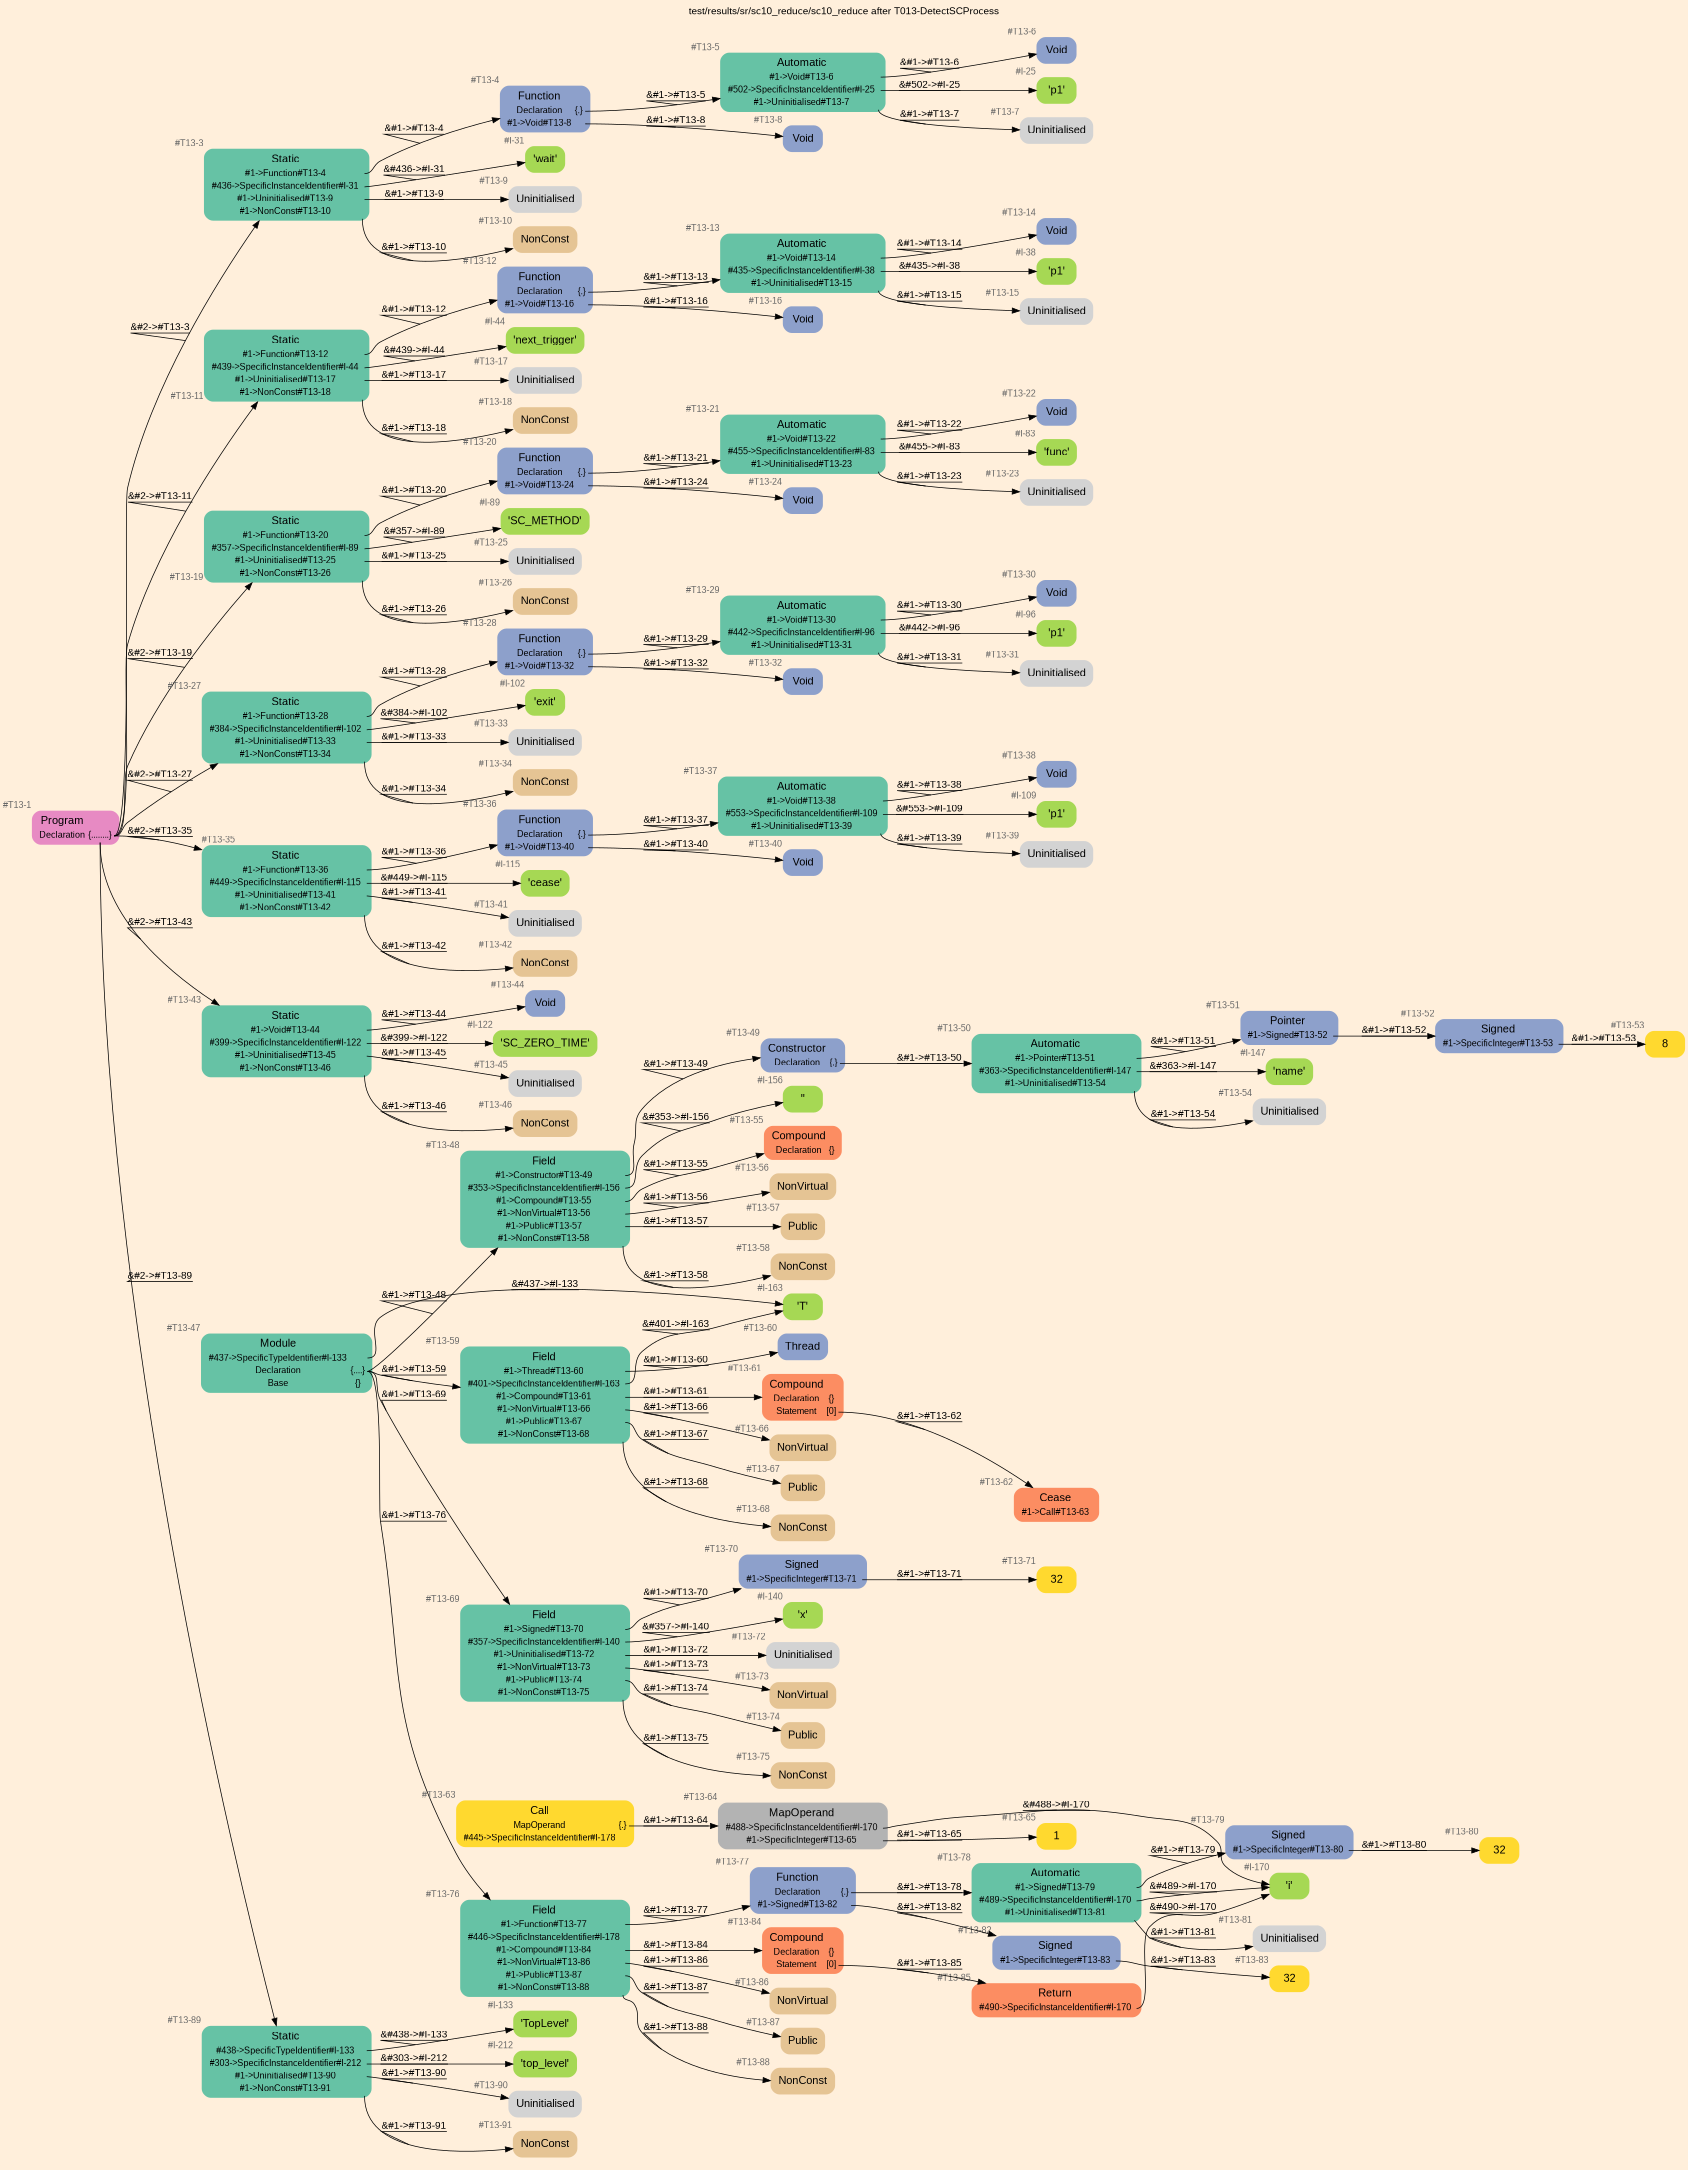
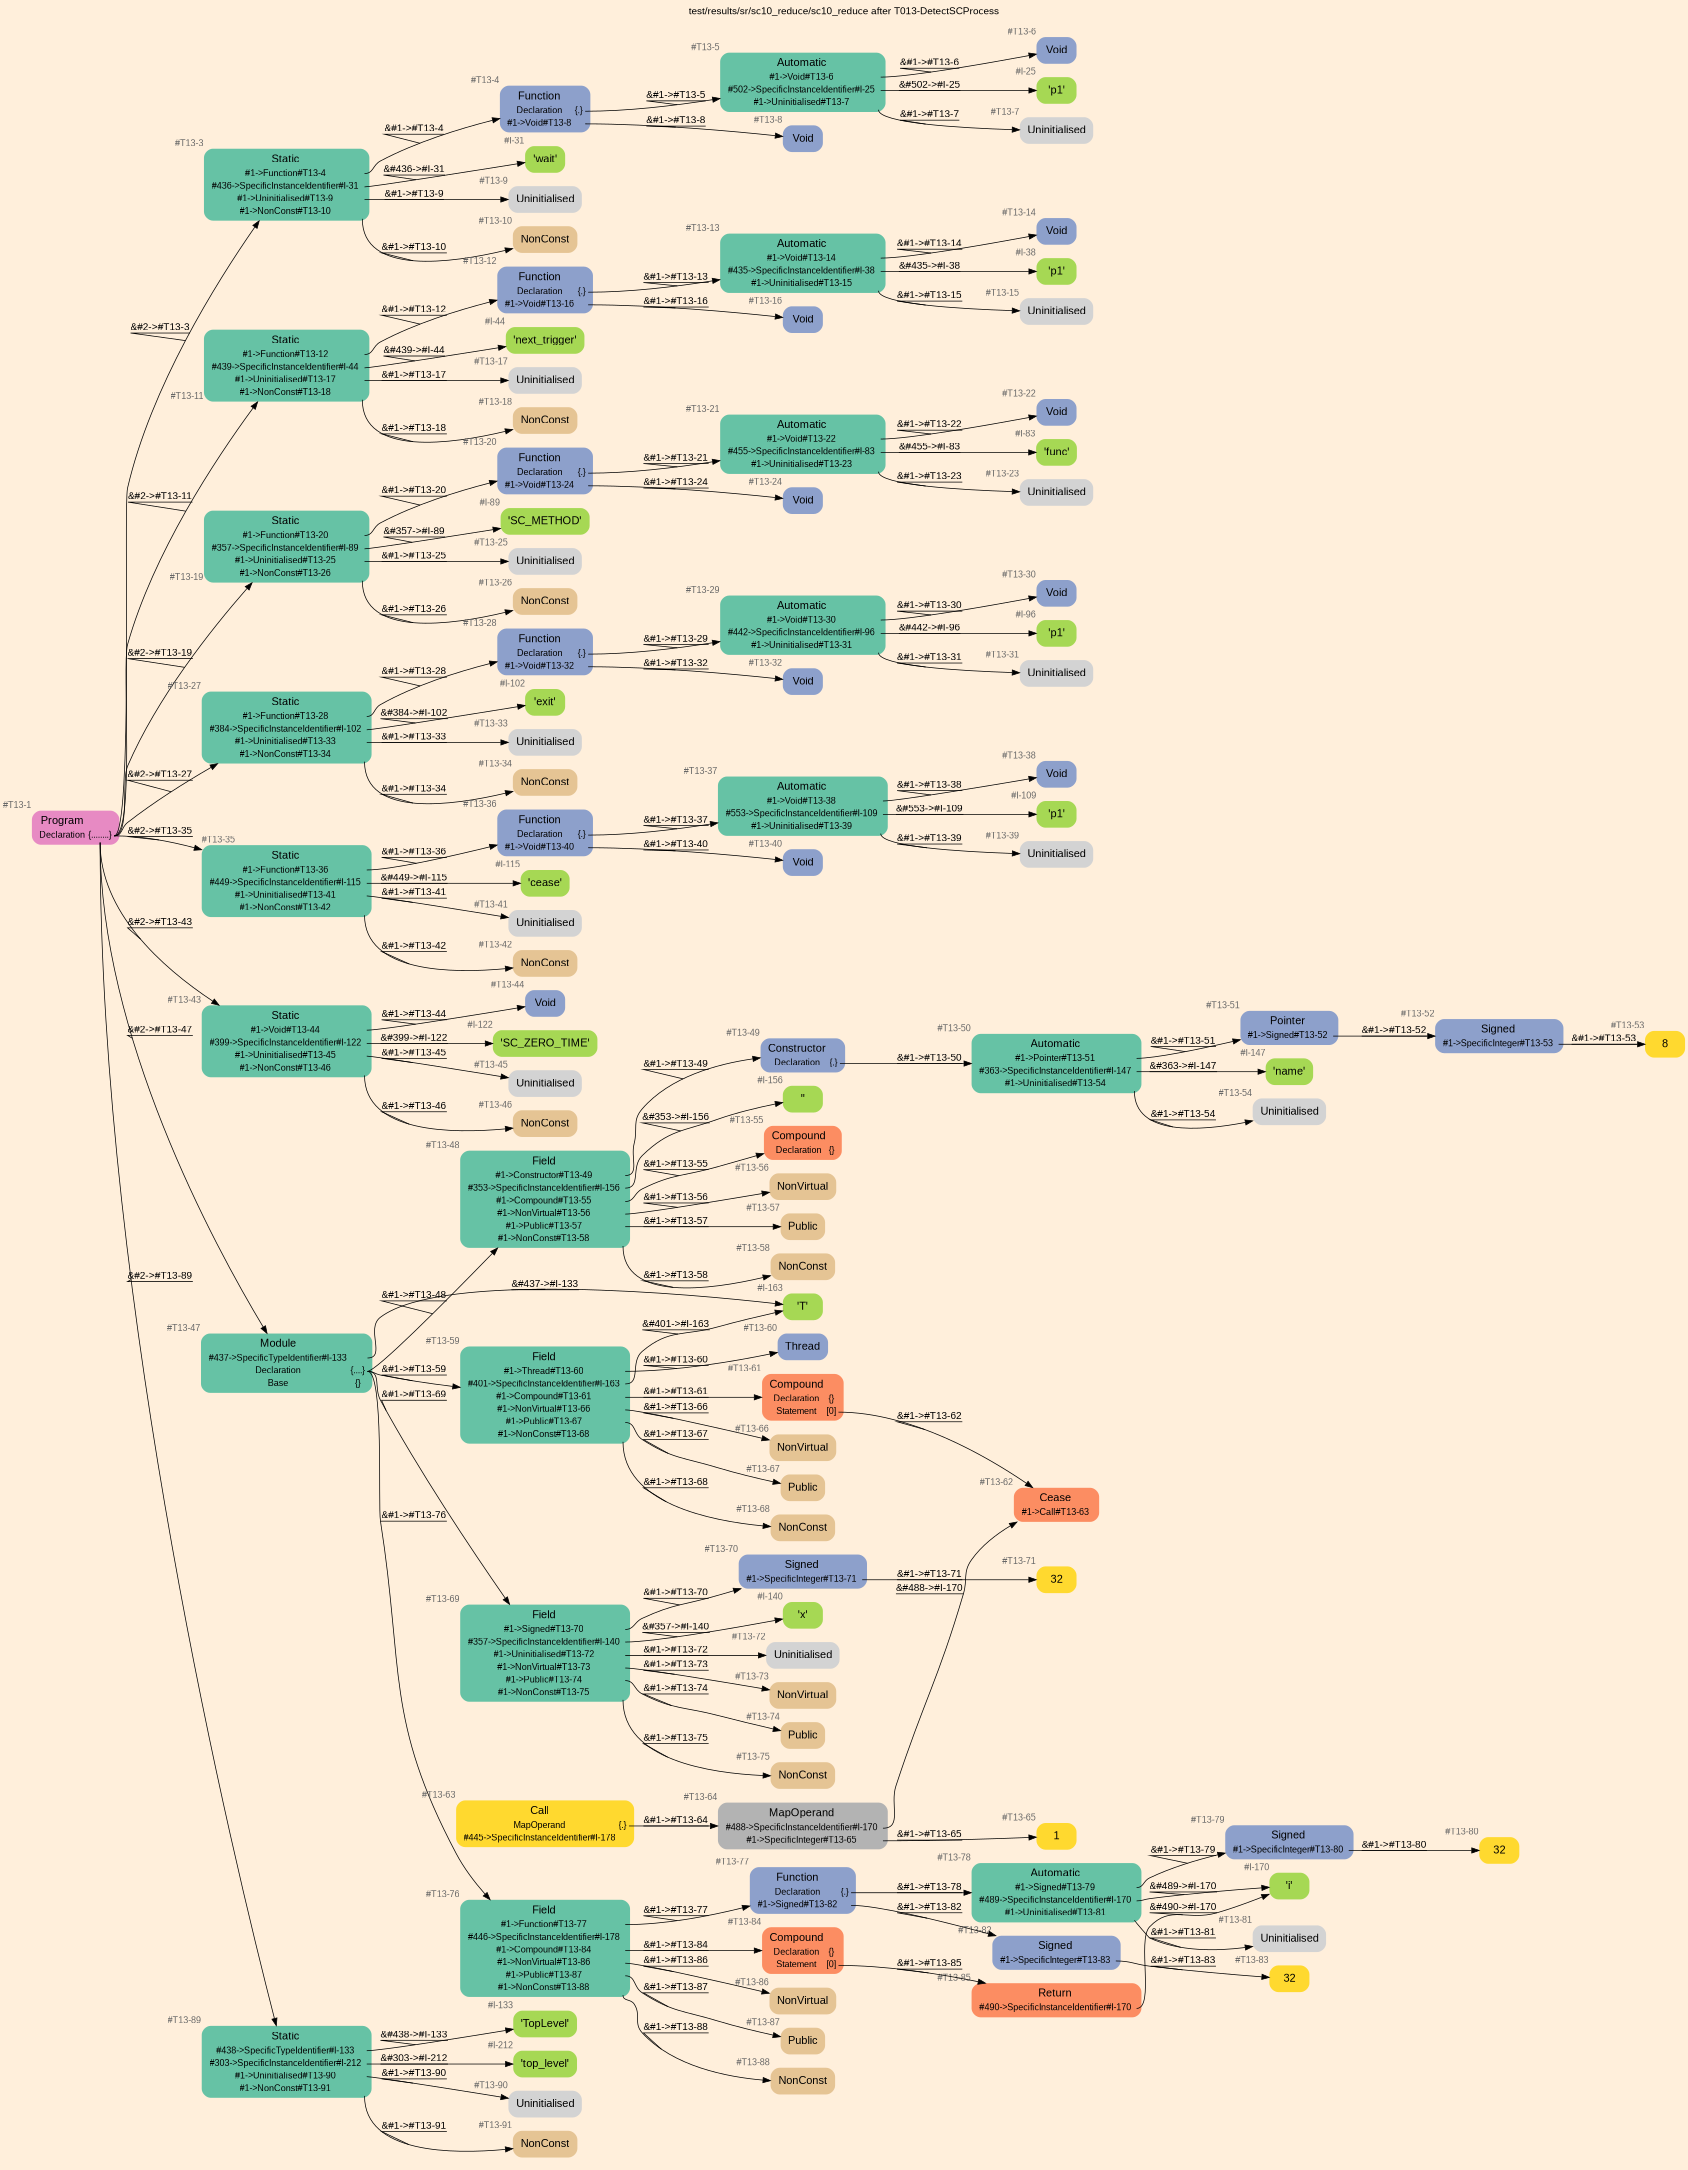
edge "Program" -> "Module": added, label "&#2->#T13-47"
edge "MapOperand" -> "'i'": now "MapOperand" -> "Cease"
